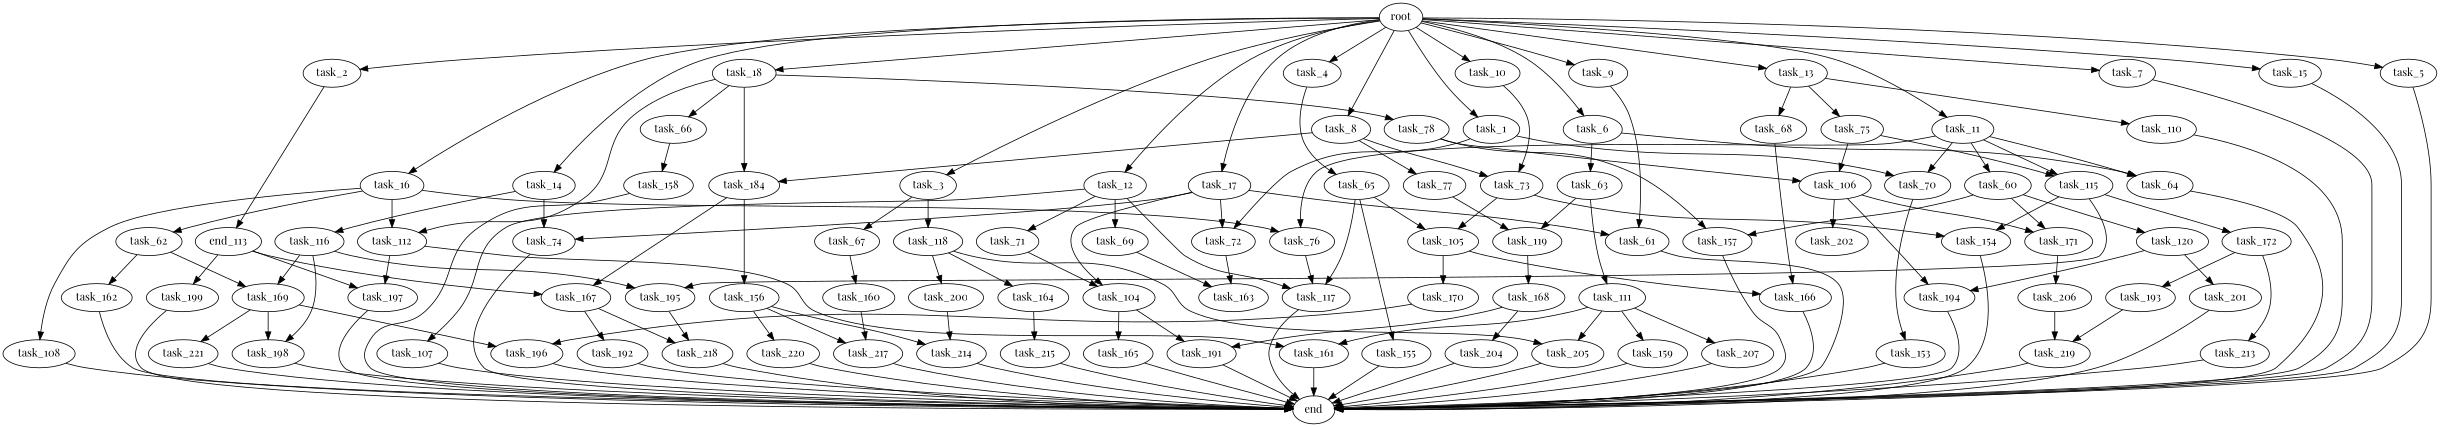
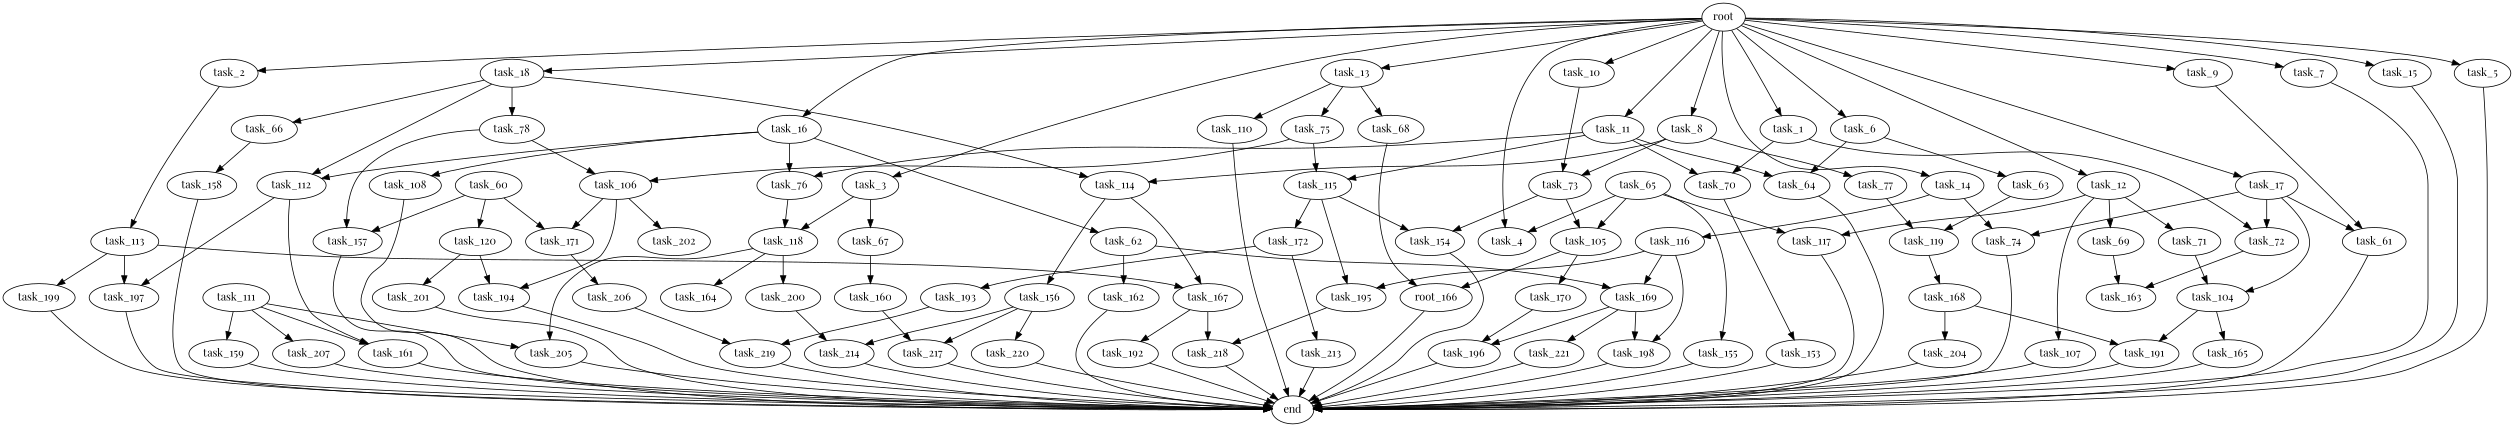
edge "task_4" -> "task_65": reversed
edge "task_11" -> "task_60": removed
node "task_184": label "task_184" -> "task_114"
edge "task_63" -> "task_111": removed
node "end_113": label "end_113" -> "task_113"
edge "task_76" -> "task_117": now "task_76" -> "task_118"
node "task_166": label "task_166" -> "root_166"
node "task_215": removed
